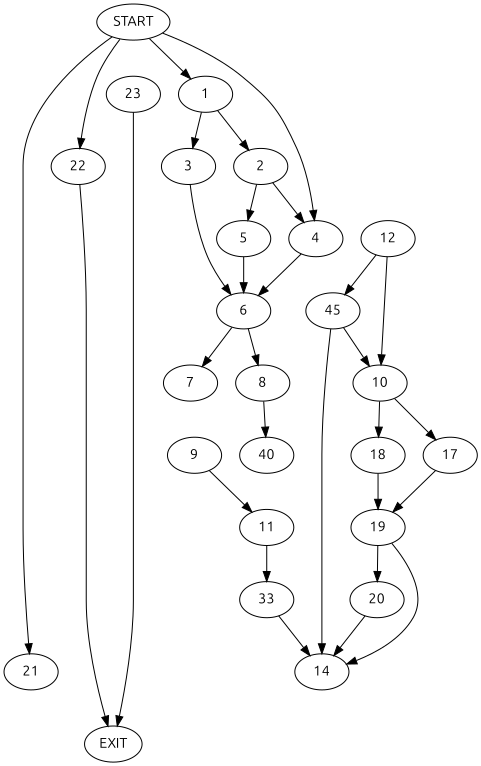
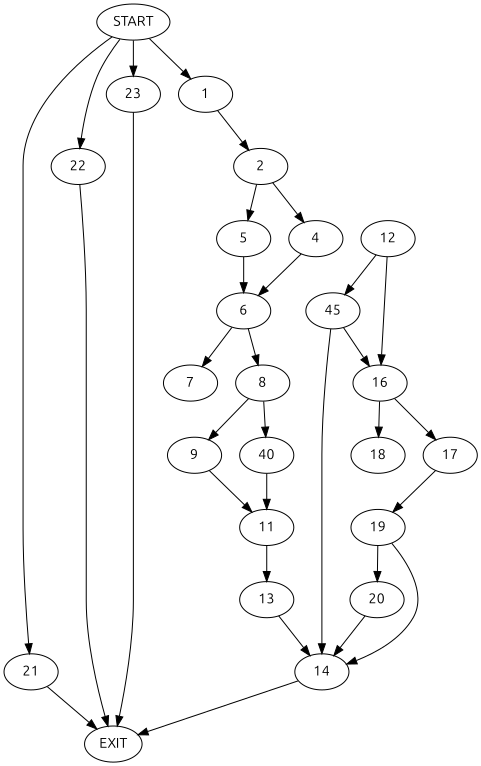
edge "START" -> "4": now "START" -> "23"
node "3": removed
node "10": label "10" -> "16"
edge "8" -> "9": added
edge "40" -> "11": added
edge "18" -> "19": removed
node "33": label "33" -> "13"
edge "21" -> "EXIT": added
edge "14" -> "EXIT": added
